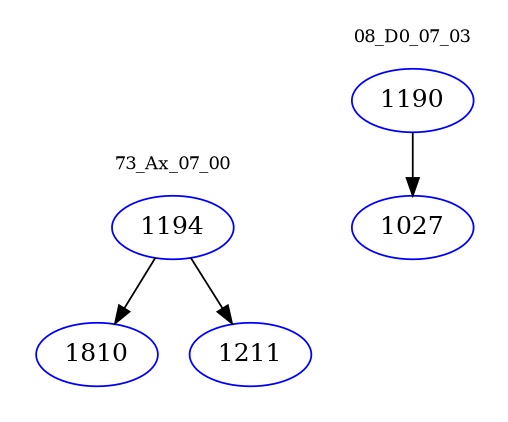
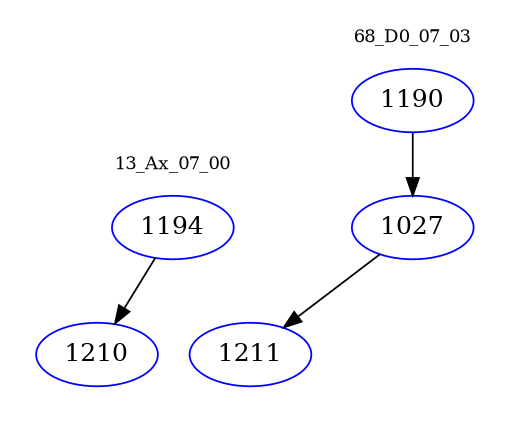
cluster "08_D0_07_03": label "08_D0_07_03" -> "68_D0_07_03"
cluster "73_Ax_07_00": label "73_Ax_07_00" -> "13_Ax_07_00"
edge "1194" -> "1211": now "1027" -> "1211"
node "1810": label "1810" -> "1210"
